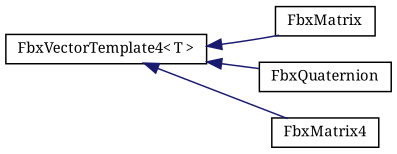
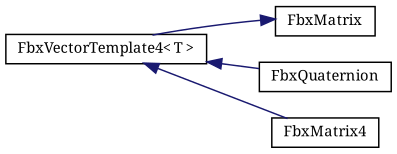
edge "FbxMatrix" -> "FbxVectorTemplate4< T >": reversed
